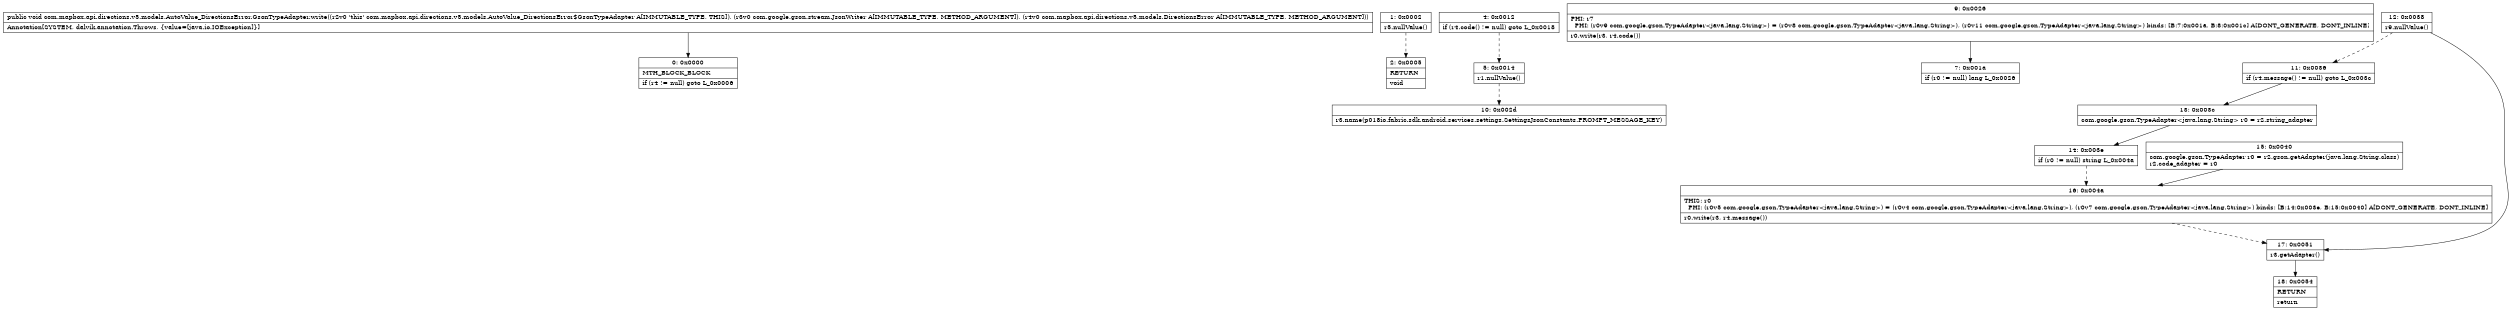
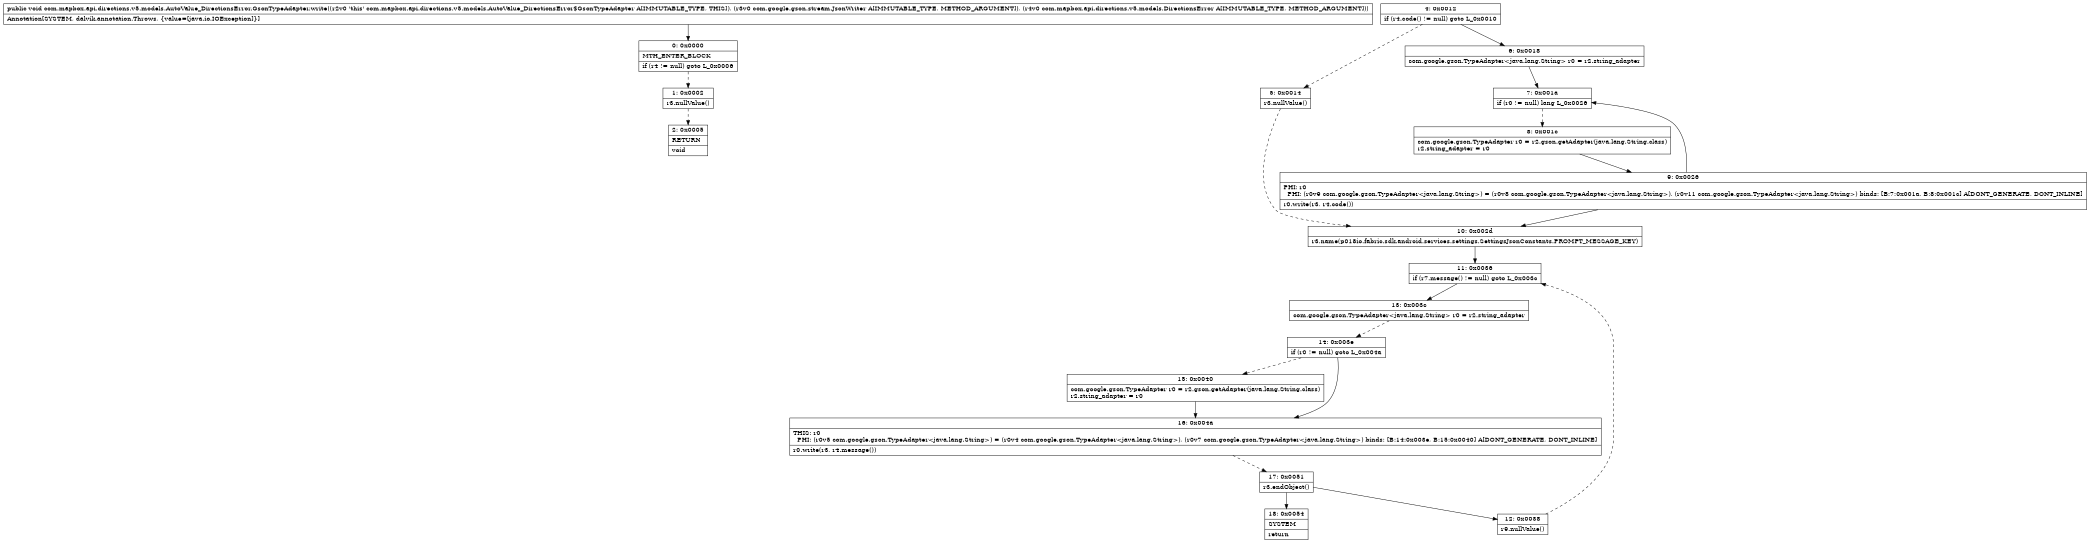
node "9: 0x0026": text "PHI: r7" -> "PHI: r0"
node "1: 0x0002": text "r5.nullValue()" -> "r3.nullValue()"
node "4: 0x0012": text "if (r4.code() != null) goto L_0x0018" -> "if (r4.code() != null) goto L_0x0010"
node "6: 0x0018": added
node "0: 0x0000": text "MTH_BLOCK_BLOCK" -> "MTH_ENTER_BLOCK"
edge "0: 0x0000" -> "1: 0x0002": added
node "5: 0x0014": text "r1.nullValue()" -> "r3.nullValue()"
node "11: 0x0036": text "if (r4.message() != null) goto L_0x003c" -> "if (r7.message() != null) goto L_0x003c"
edge "13: 0x003c" -> "14: 0x003e": style solid -> dashed
node "8: 0x001c": added
node "14: 0x003e": text "if (r0 != null) string L_0x004a" -> "if (r0 != null) goto L_0x004a"
node "15: 0x0040": text "r2.code_adapter = r0" -> "r2.string_adapter = r0"
edge "14: 0x003e" -> "16: 0x004a": style dashed -> solid
edge "12: 0x0038" -> "17: 0x0051": reversed
edge "9: 0x0026" -> "10: 0x002d": added
edge "10: 0x002d" -> "11: 0x0036": added
node "17: 0x0051": text "r3.getAdapter()" -> "r3.endObject()"
node "18: 0x0054": text "RETURN" -> "SYSTEM"
edge "14: 0x003e" -> "15: 0x0040": added
